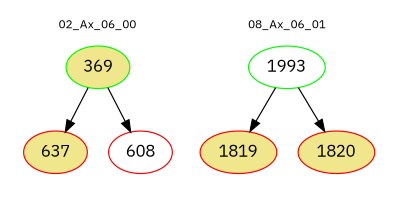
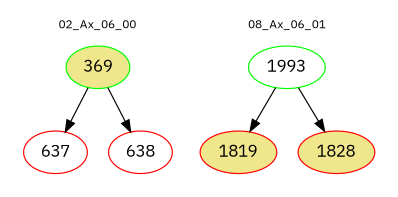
node "637": fillcolor khaki -> white
node "608": label "608" -> "638"
node "1820": label "1820" -> "1828"
